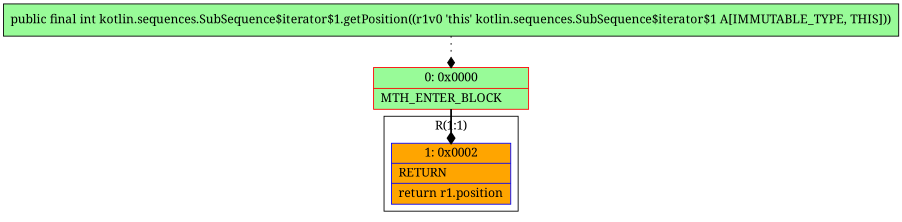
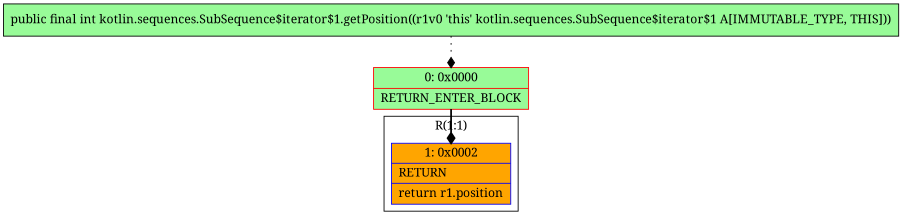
node "0: 0x0000": text "MTH_ENTER_BLOCK" -> "RETURN_ENTER_BLOCK"
